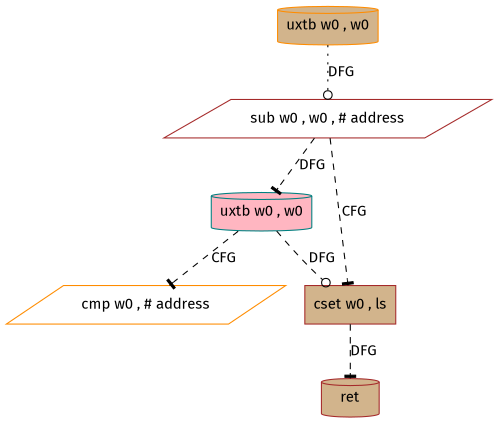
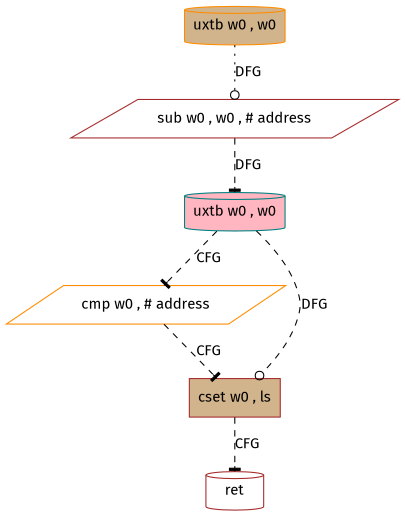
edge "sub w0 , w0 , # address" -> "cset w0 , ls": now "cmp w0 , # address" -> "cset w0 , ls"
edge "cset w0 , ls" -> "ret": label "DFG" -> "CFG"
node "ret": fillcolor tan -> white
